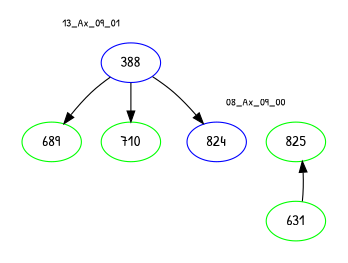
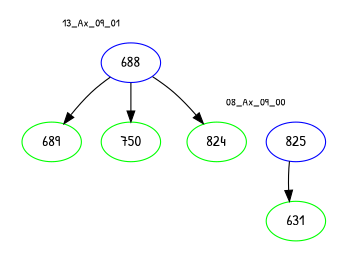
node "388": label "388" -> "688"
node "710": label "710" -> "750"
node "824": color blue -> green
node "825": color green -> blue
edge "631" -> "825": reversed
